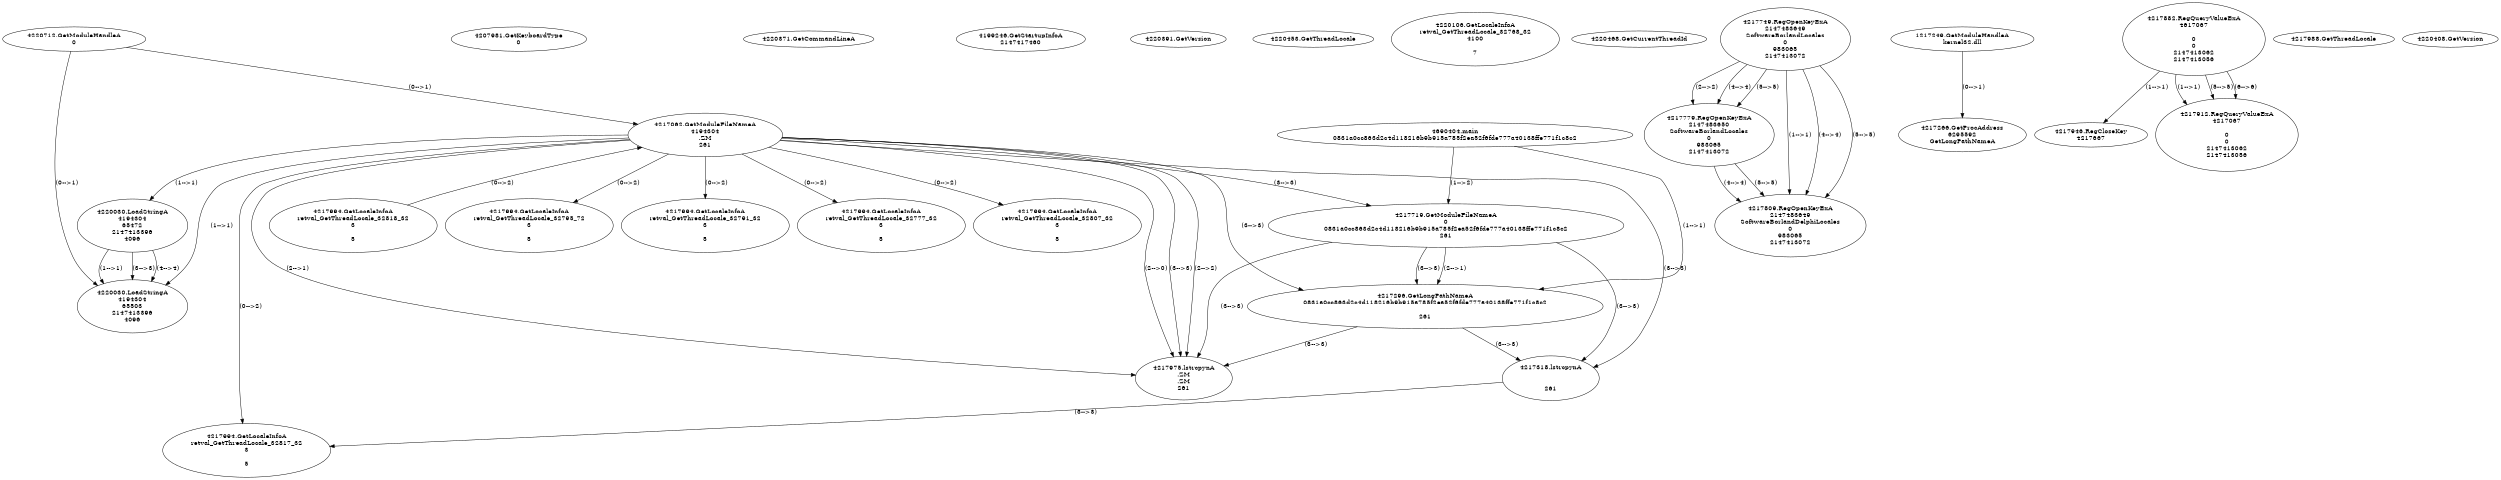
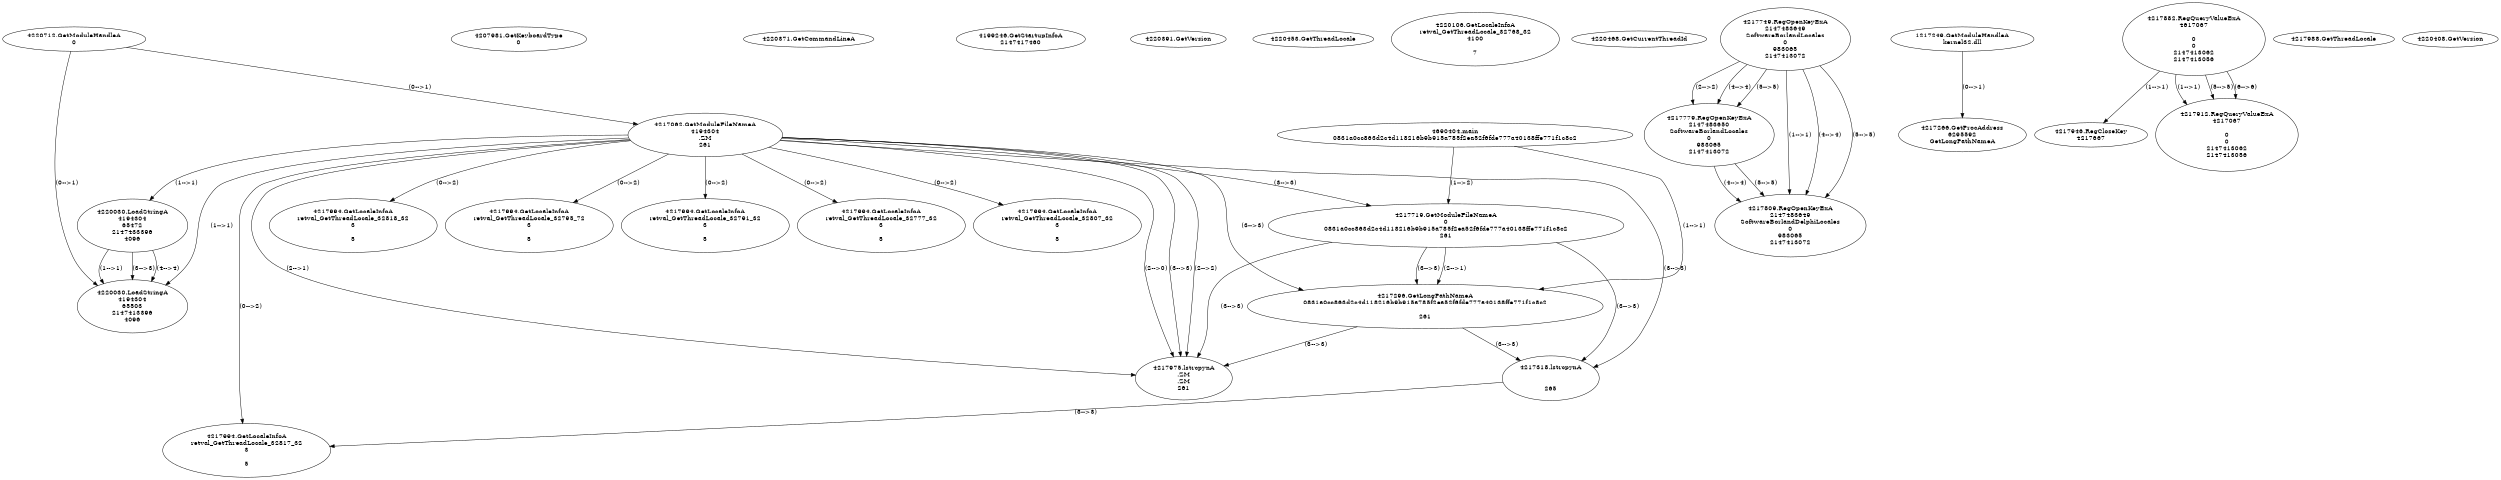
edge "4217994.GetLocaleInfoA retval_GetThreadLocale_32818_32 3 5" -> "4217062.GetModuleFileNameA 4194304 .ZM 261": reversed
node "4220030.LoadStringA 4194304 65472 2147413396 4096": label "4220030.LoadStringA 4194304 65472 2147413396 4096" -> "4220030.LoadStringA 4194304 65472 2147433396 4096"
node "4217318.lstrcpynA 261": label "4217318.lstrcpynA 261" -> "4217318.lstrcpynA 265"
